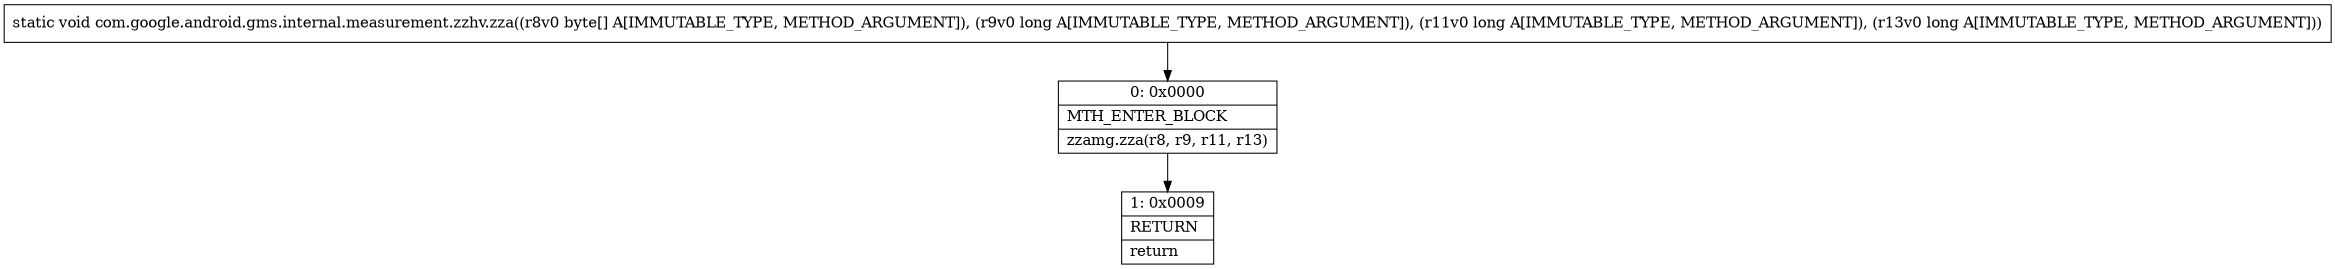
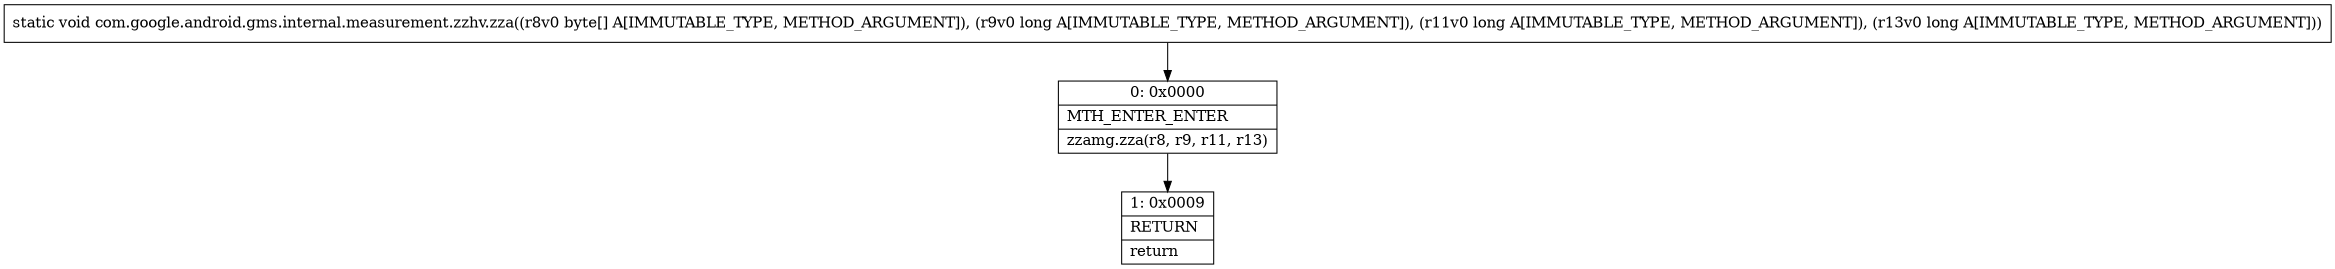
node "0: 0x0000": text "MTH_ENTER_BLOCK" -> "MTH_ENTER_ENTER"
